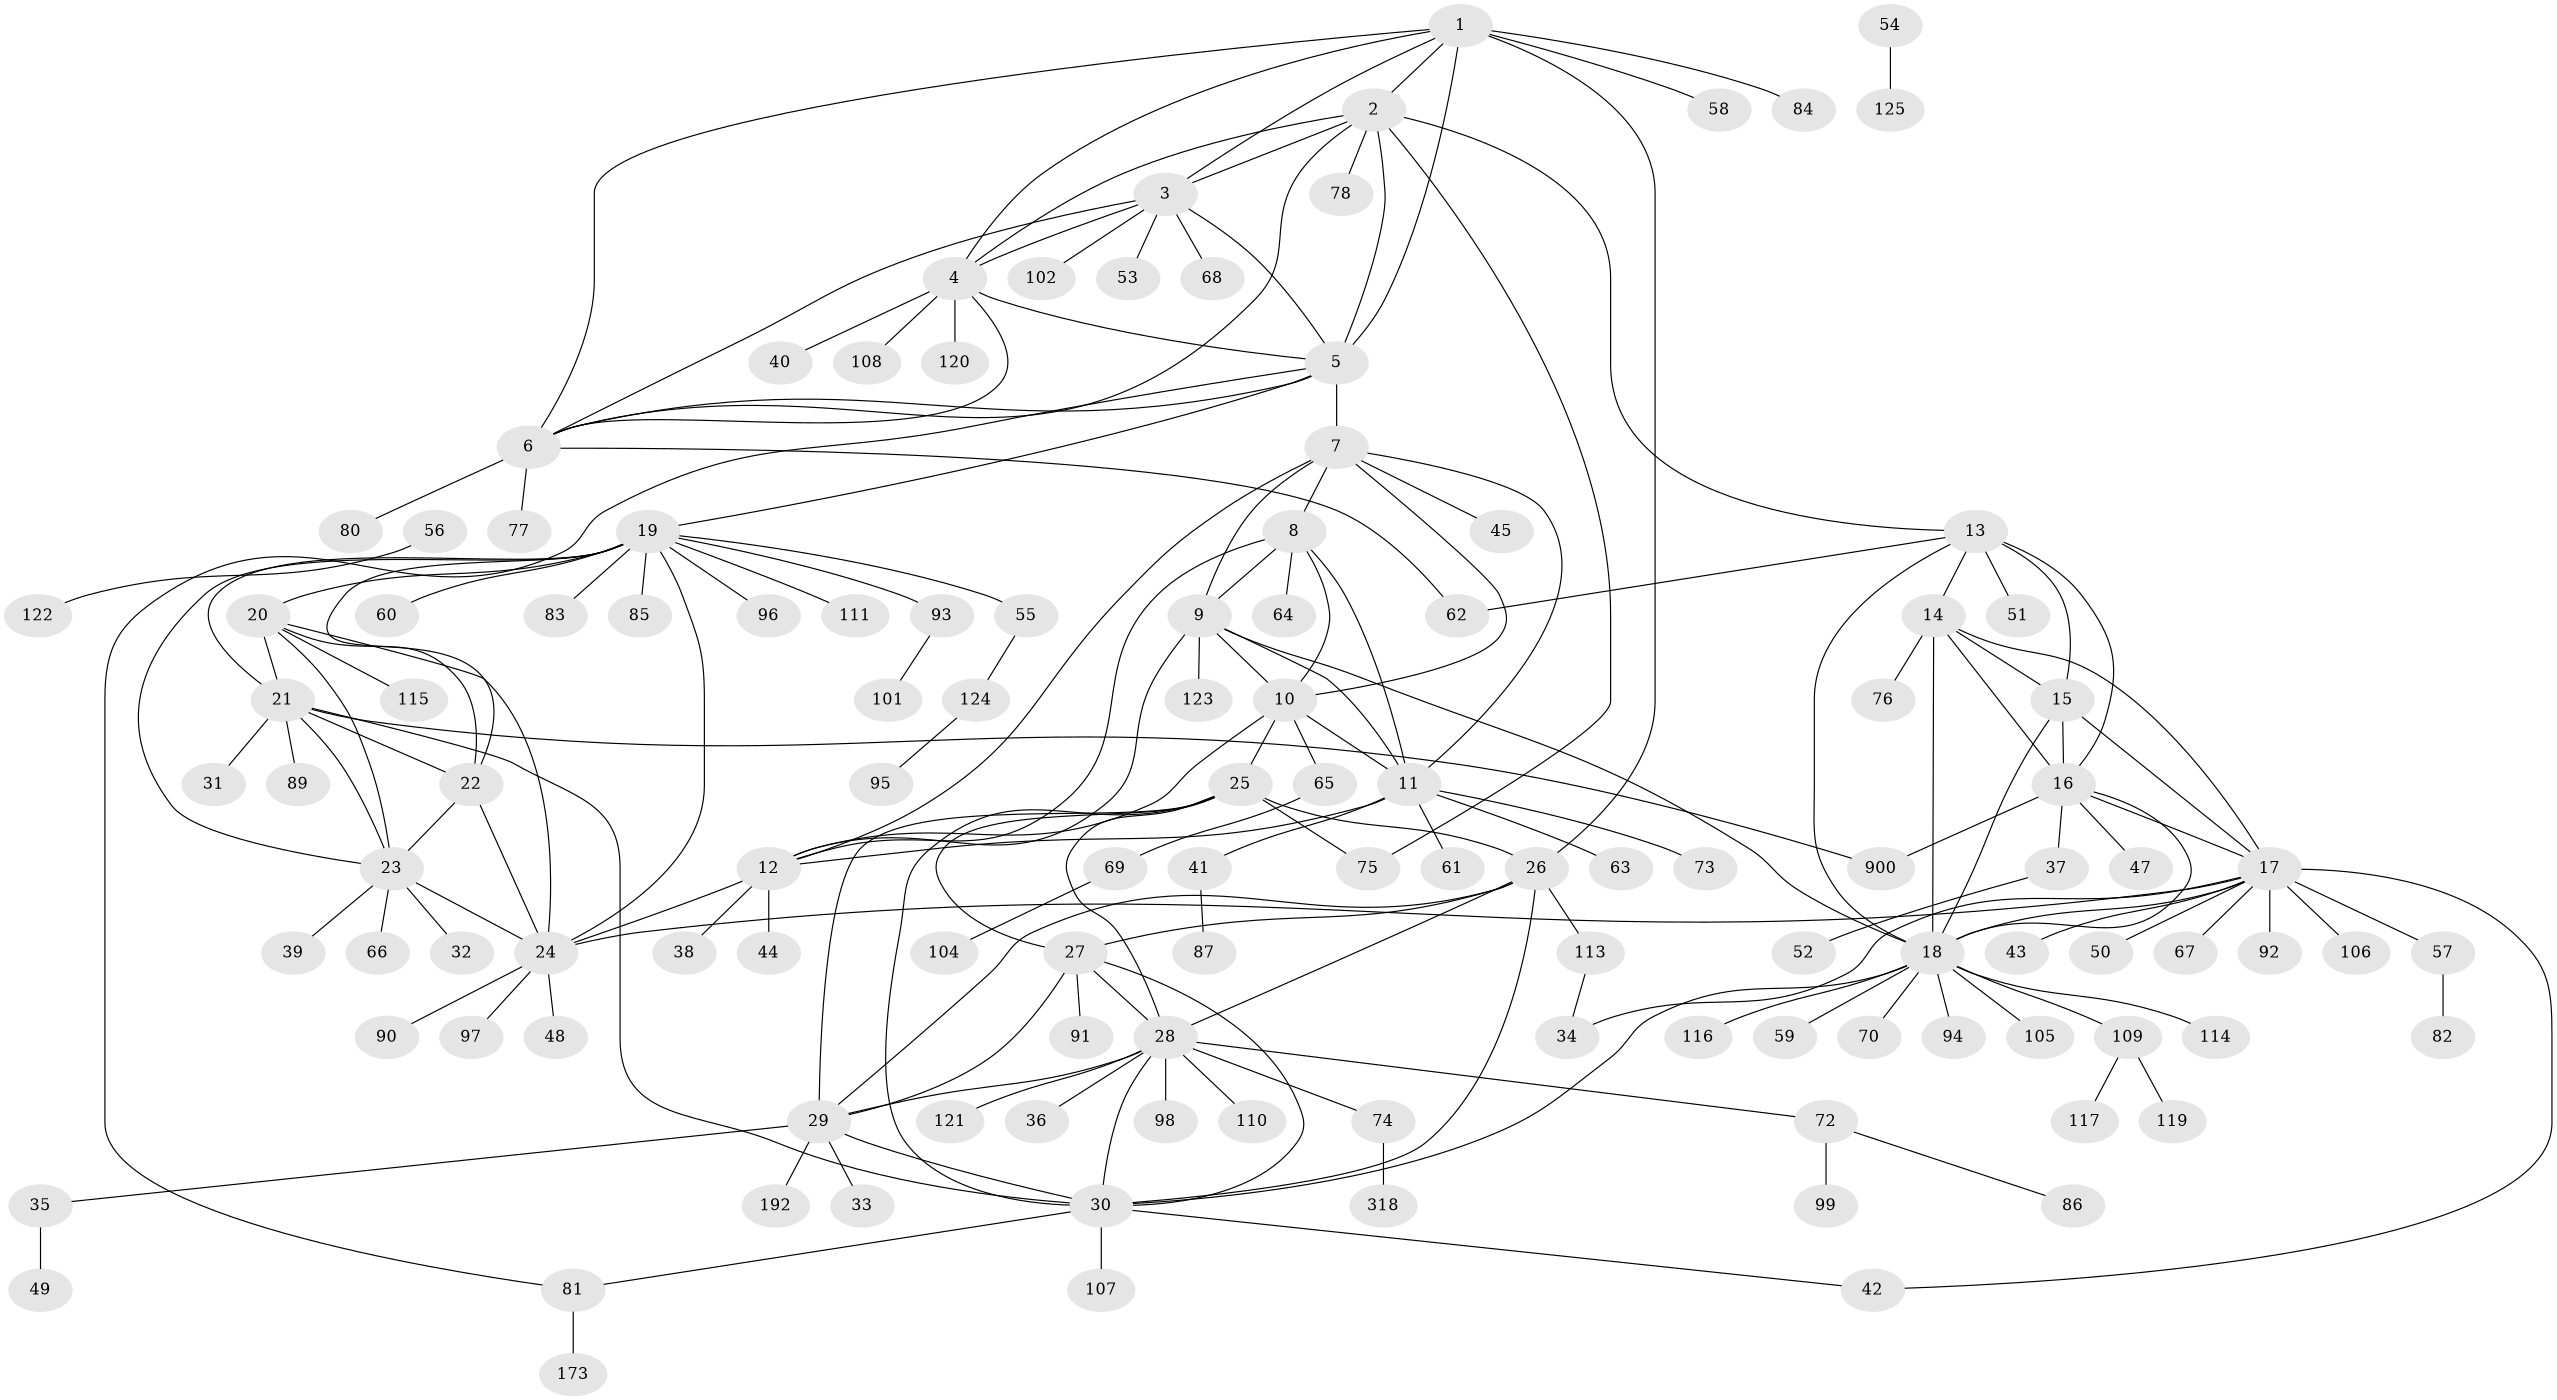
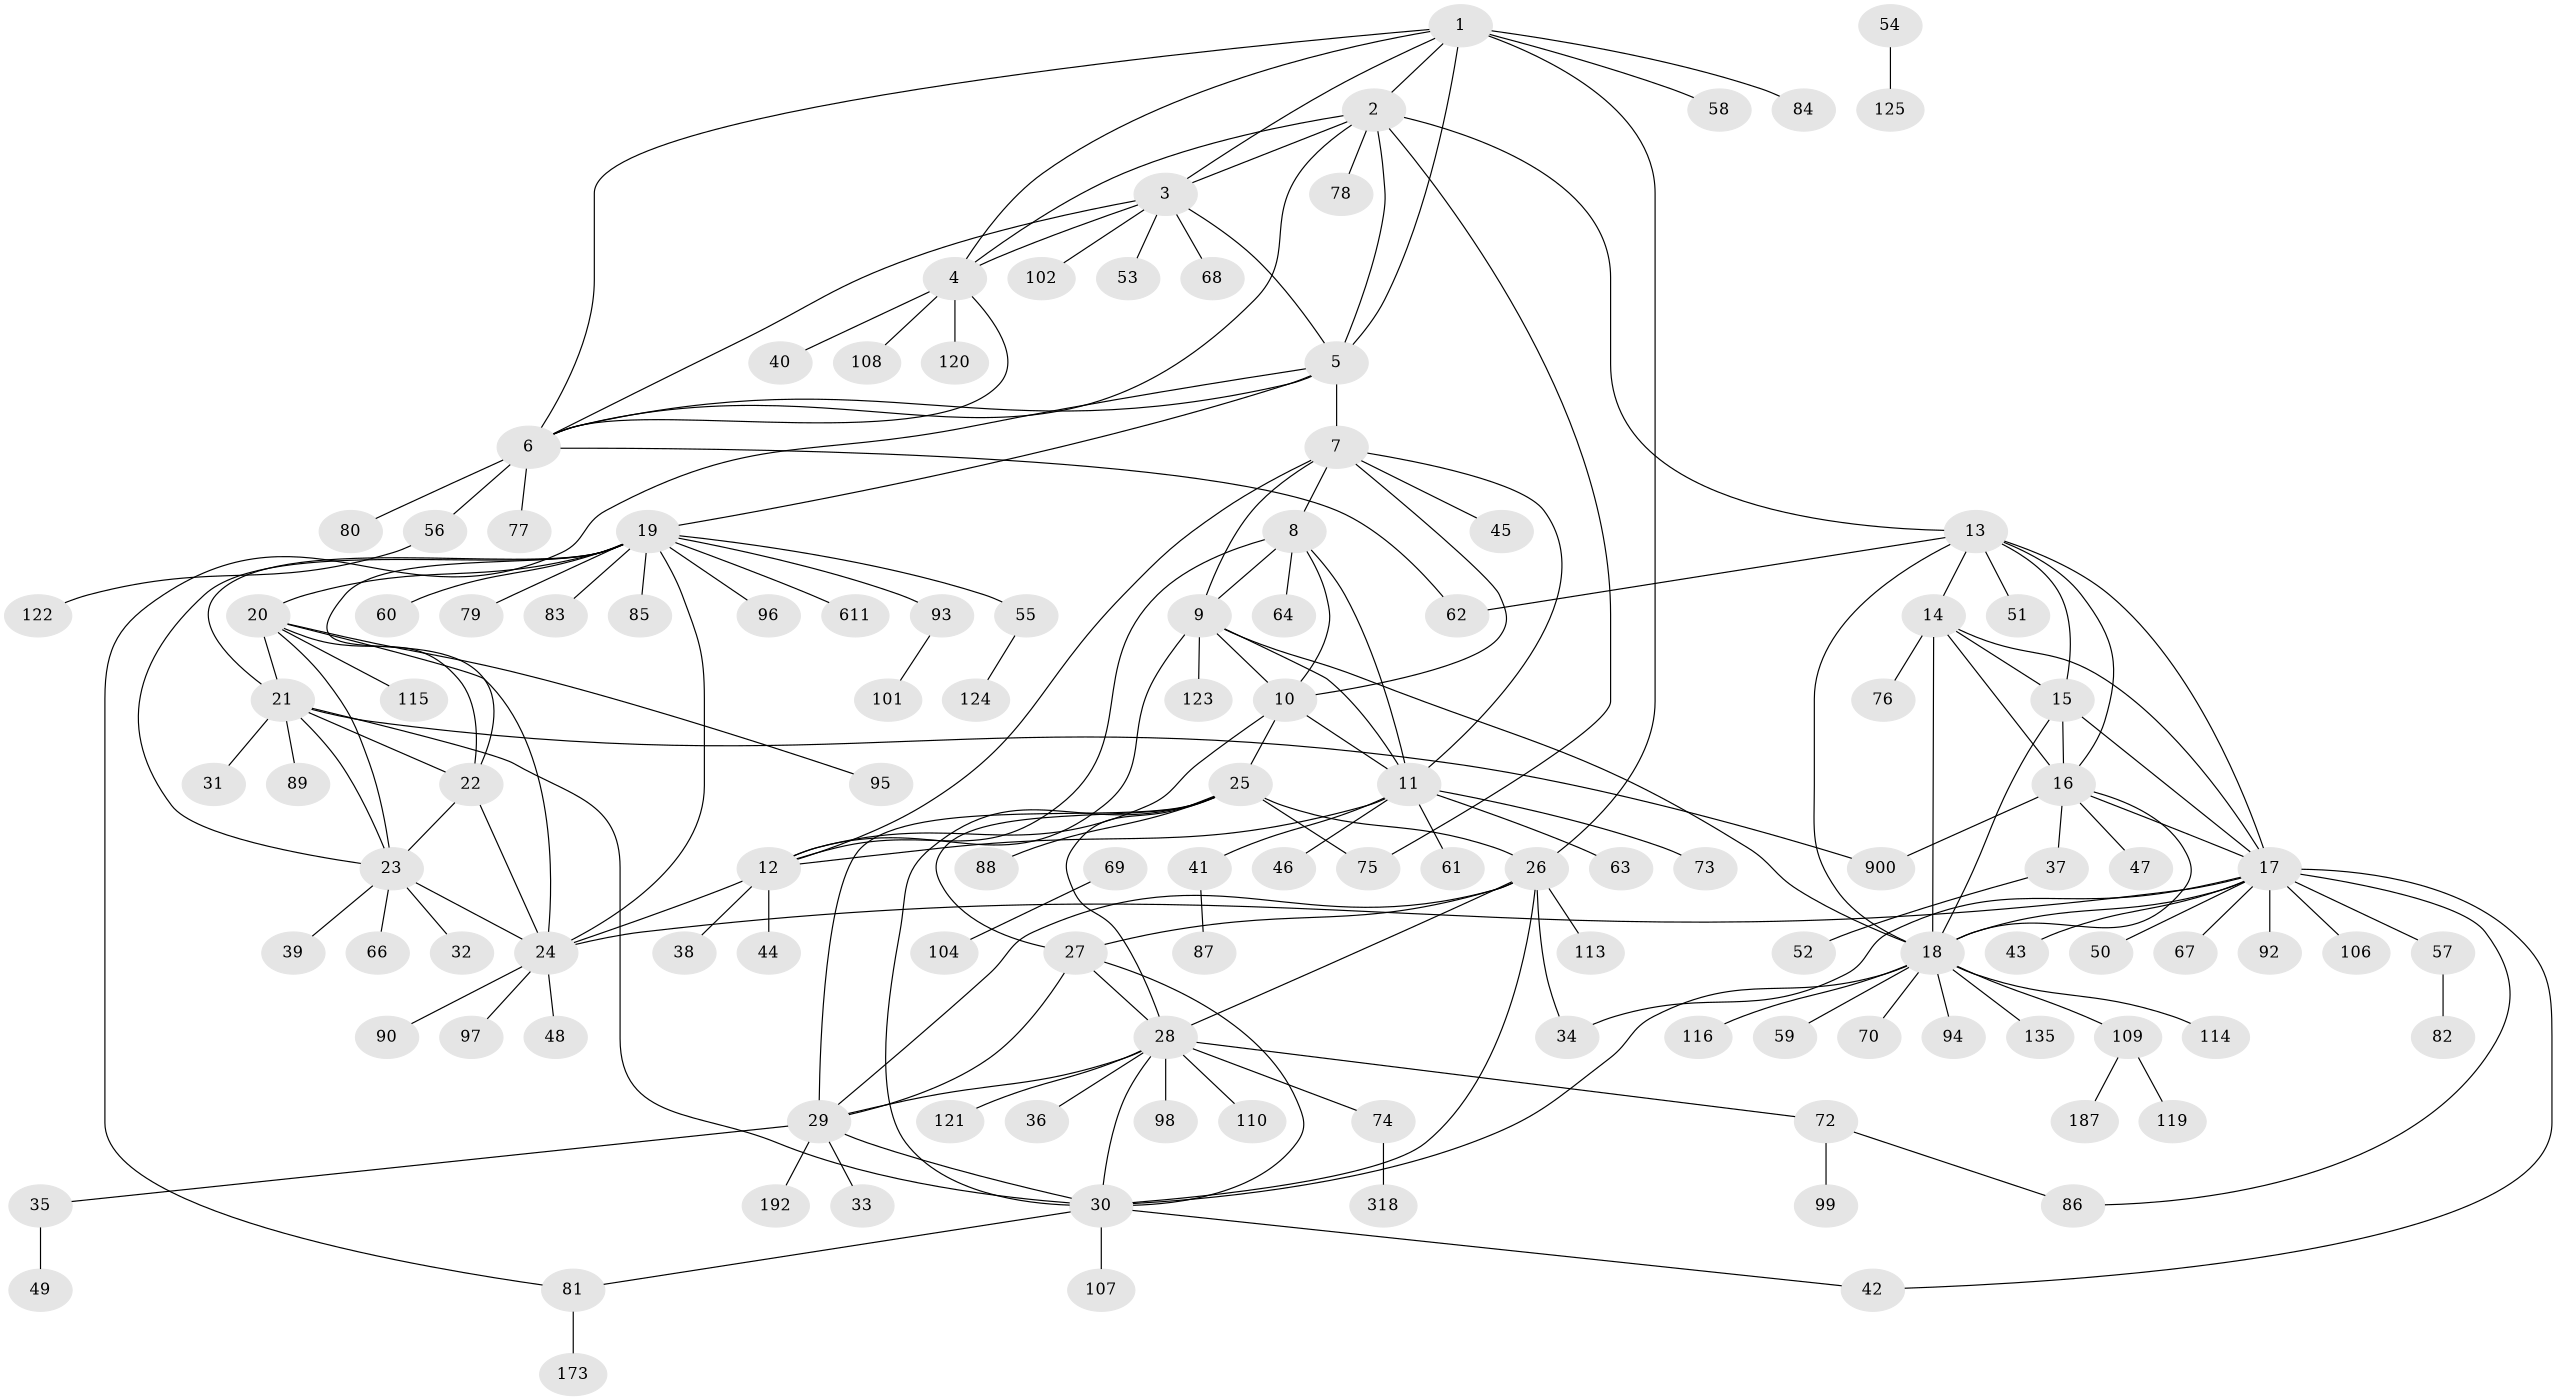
edge "4" -- "5": removed
edge "6" -- "56": added
node "79": added
node "111": label "111" -> "611"
edge "13" -- "17": added
edge "124" -- "95": now "20" -- "95"
node "65": removed
node "88": added
node "46": added
edge "113" -- "34": now "26" -- "34"
node "91": removed
node "105": label "105" -> "135"
edge "17" -- "86": added
node "117": label "117" -> "187"
